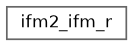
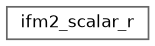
node "ifm2_ifm_r": label "ifm2_ifm_r" -> "ifm2_scalar_r"
